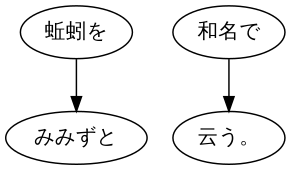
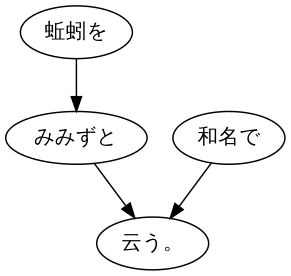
edge "みみずと" -> "云う。": added
